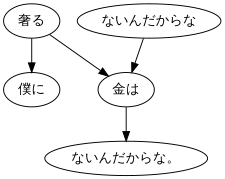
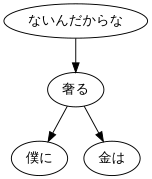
edge "ないんだからな" -> "金は": now "ないんだからな" -> "奢る"
node "ないんだからな。": removed
